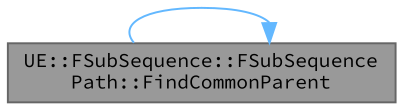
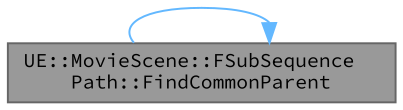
node "UE::FSubSequence::FSubSequence Path::FindCommonParent": label "UE::FSubSequence::FSubSequence Path::FindCommonParent" -> "UE::MovieScene::FSubSequence Path::FindCommonParent"
